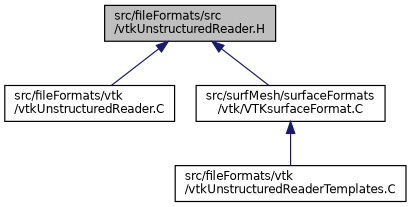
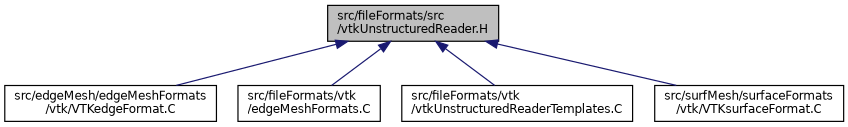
node "src/fileFormats/vtk /vtkUnstructuredReader.C": label "src/fileFormats/vtk /vtkUnstructuredReader.C" -> "src/fileFormats/vtk /edgeMeshFormats.C"
node "src/edgeMesh/edgeMeshFormats /vtk/VTKedgeFormat.C": added
edge "src/fileFormats/vtk /vtkUnstructuredReaderTemplates.C" -> "src/surfMesh/surfaceFormats /vtk/VTKsurfaceFormat.C": now "src/fileFormats/vtk /vtkUnstructuredReaderTemplates.C" -> "src/fileFormats/src /vtkUnstructuredReader.H"
